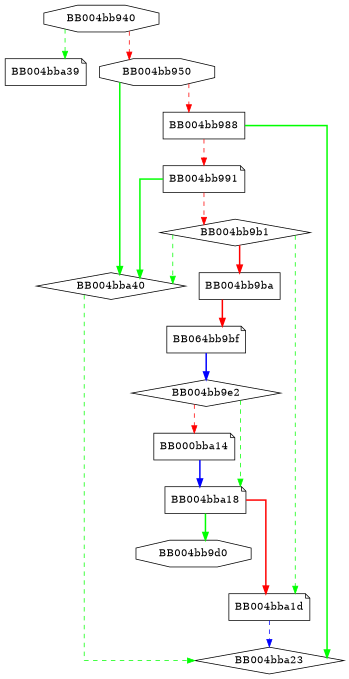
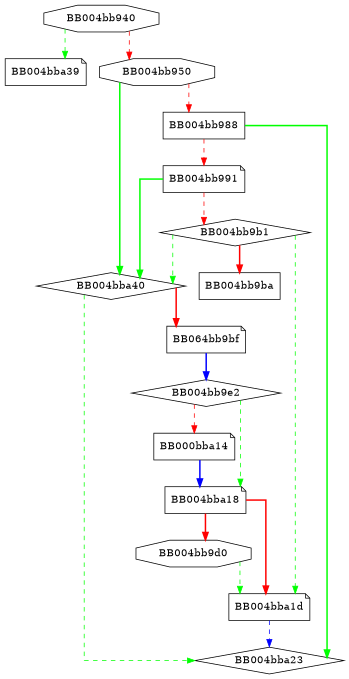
edge "BB004bb9ba" -> "BB064bb9bf": now "BB004bba40" -> "BB064bb9bf"
edge "BB004bba18" -> "BB004bb9d0": color green -> red
edge "BB004bb9d0" -> "BB004bba1d": added
